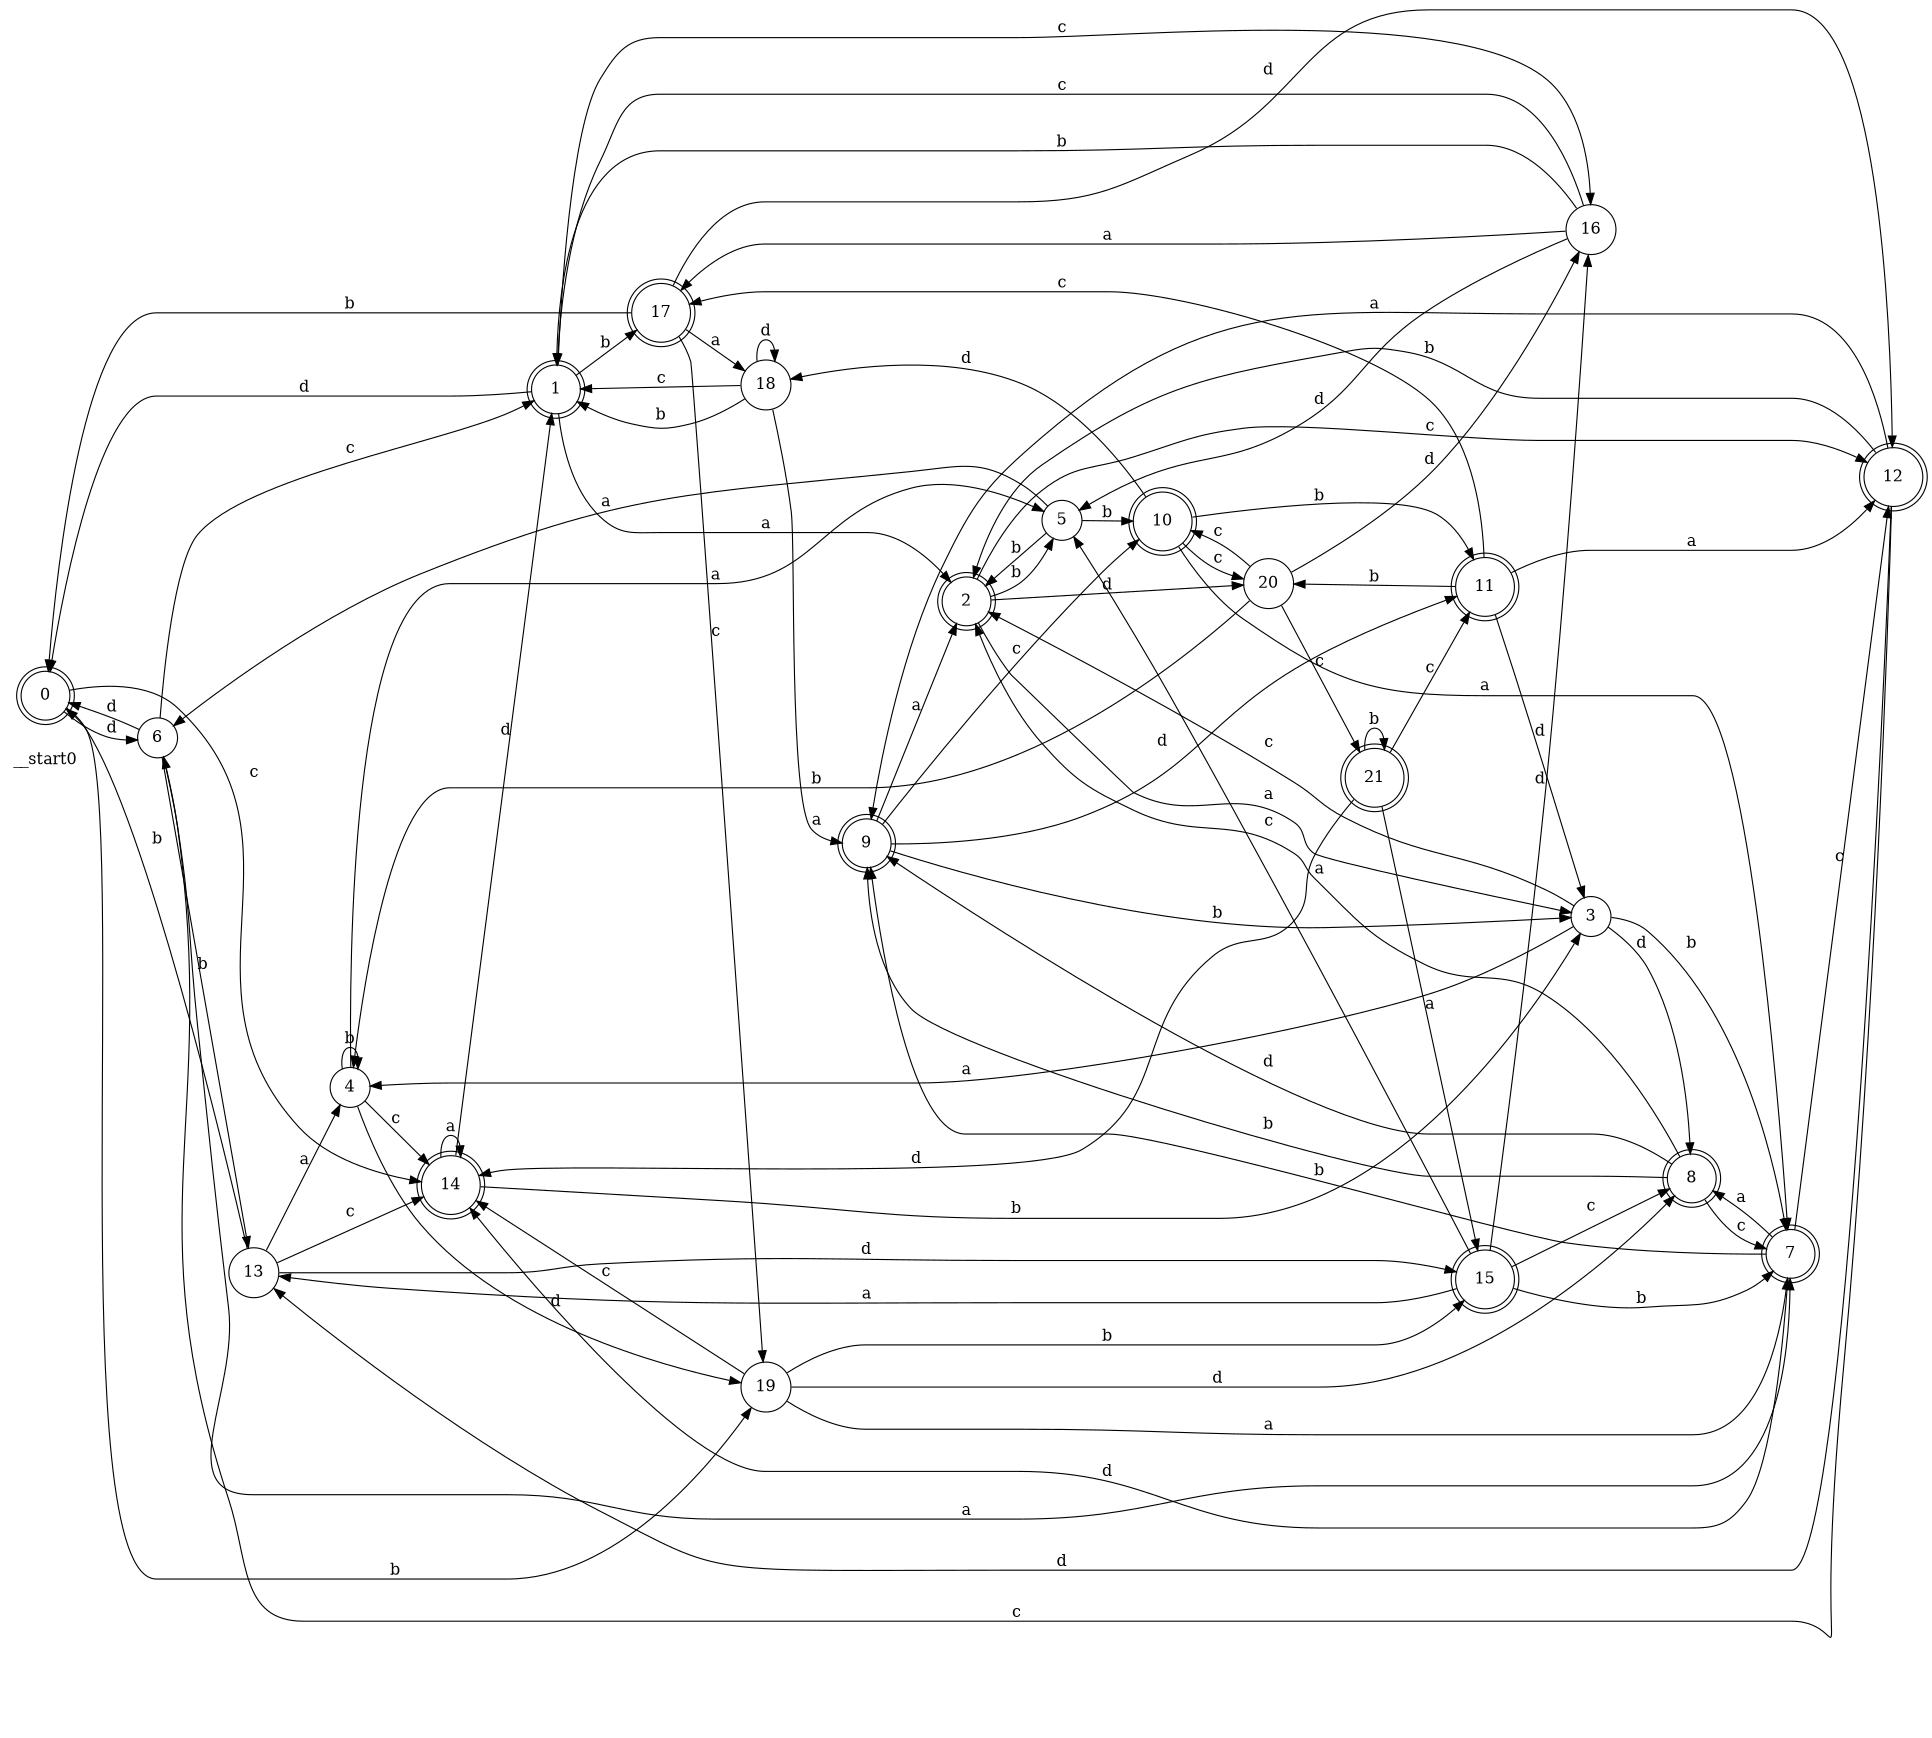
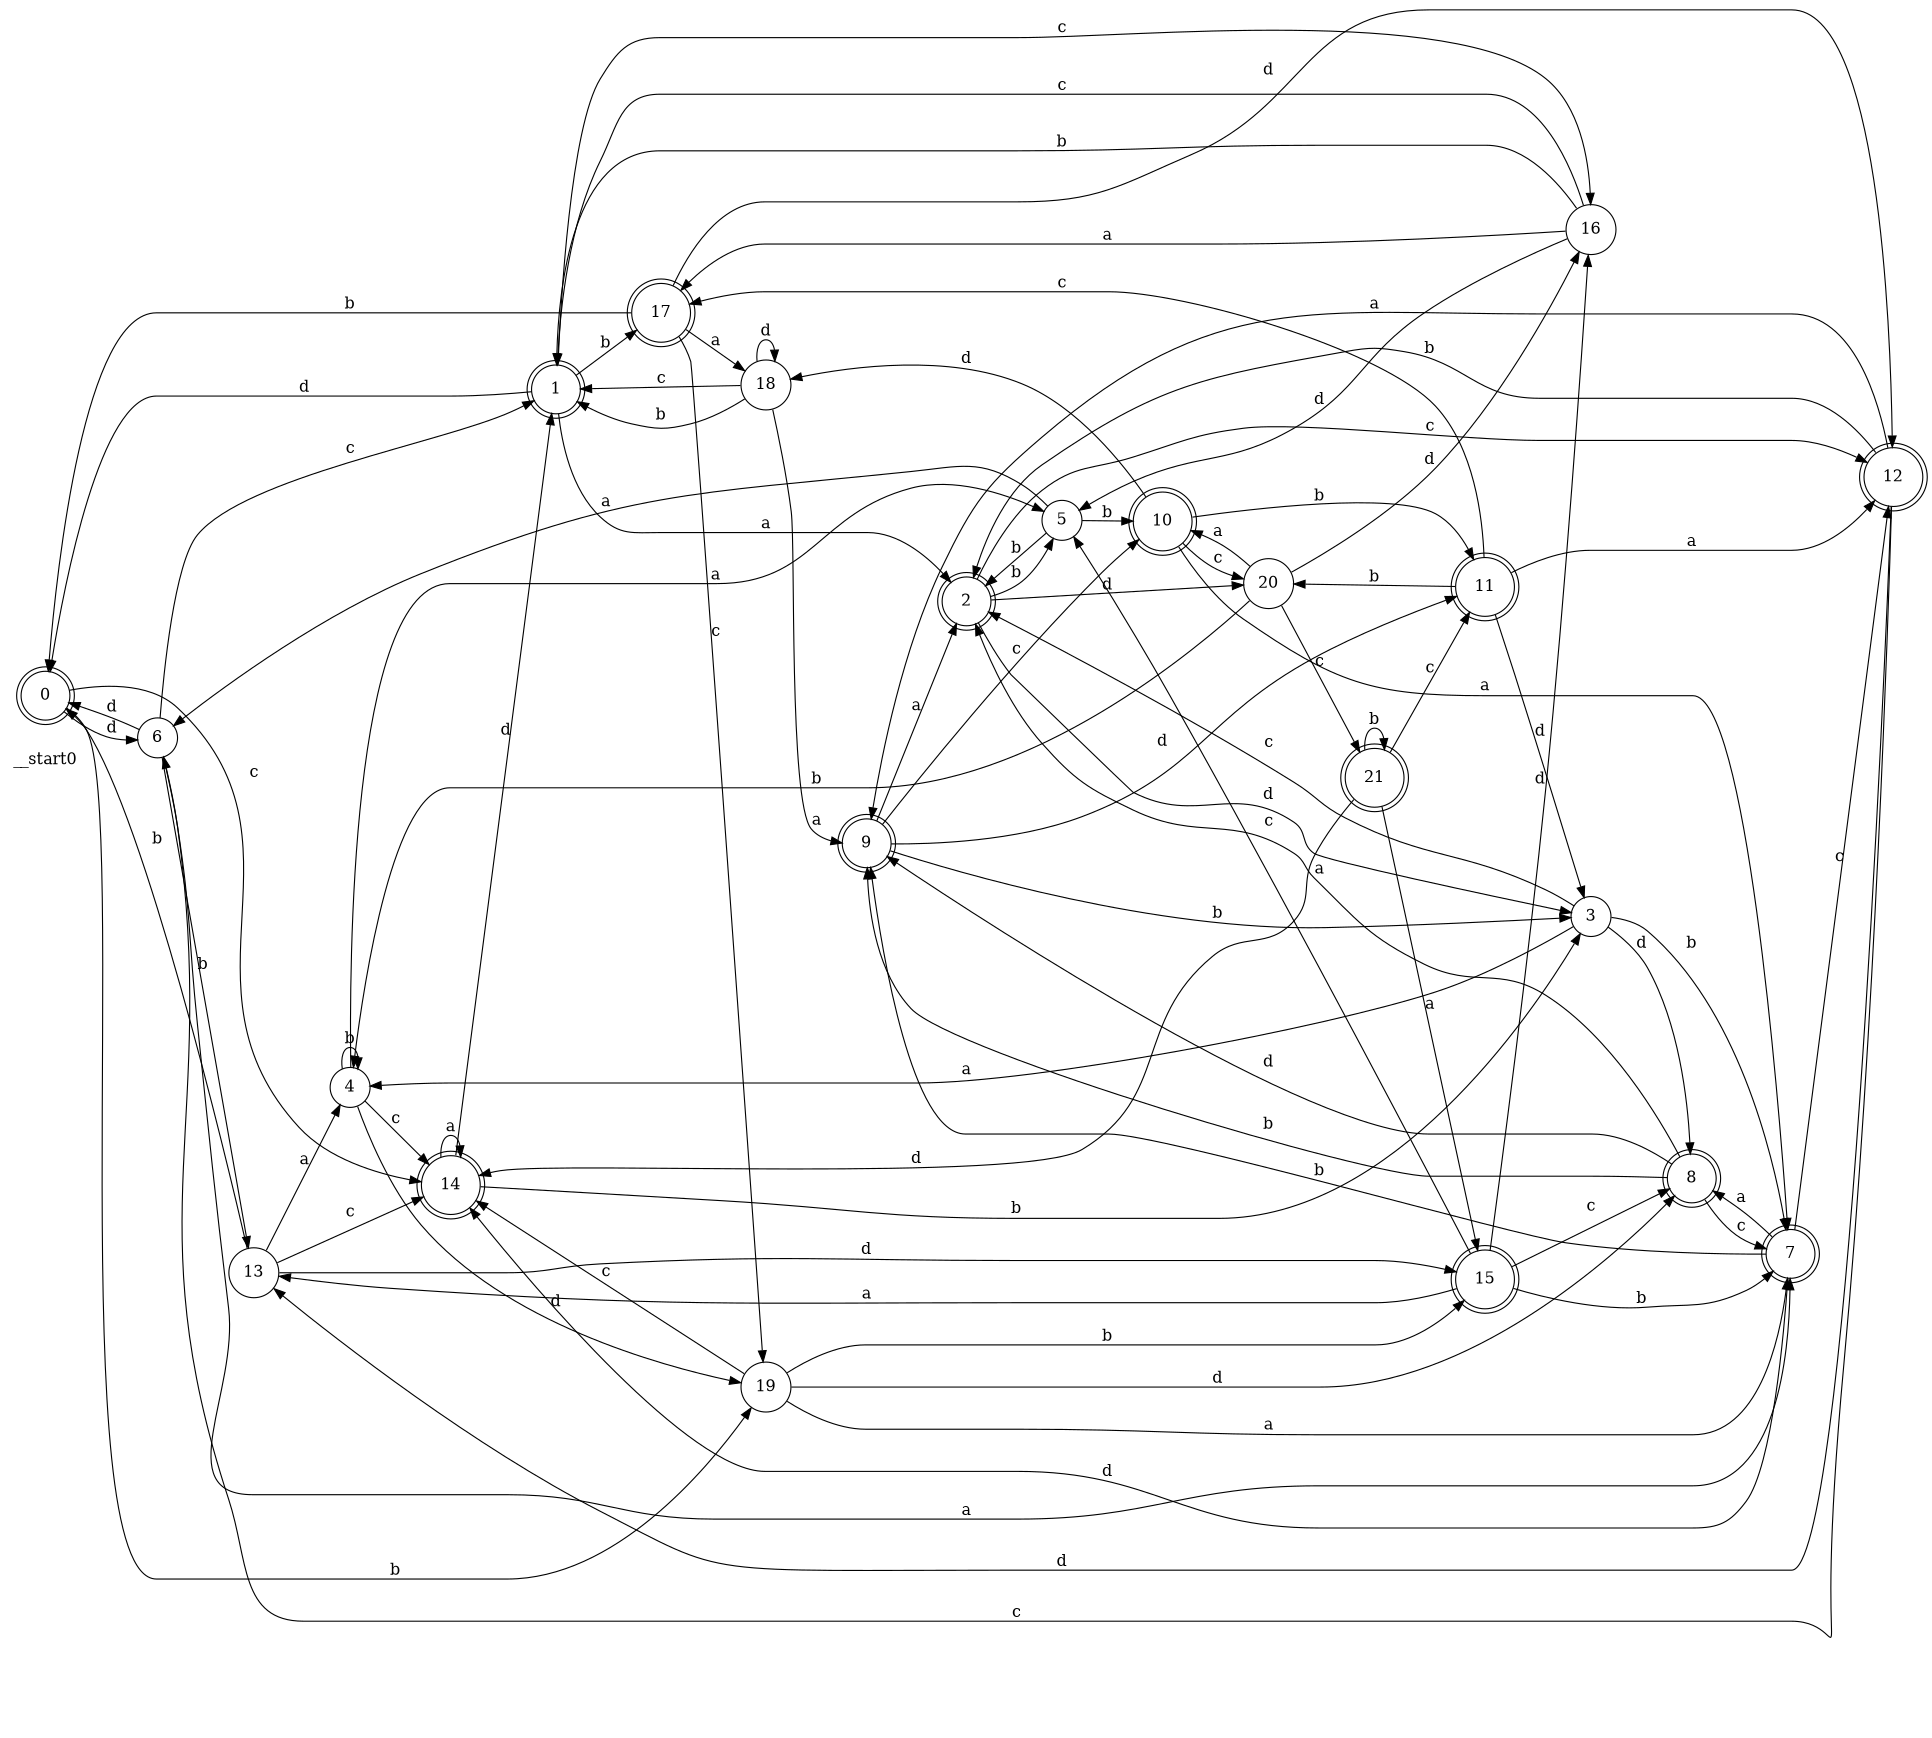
edge "20" -> "10": label "c" -> "a"
edge "2" -> "3": label "a" -> "d"
